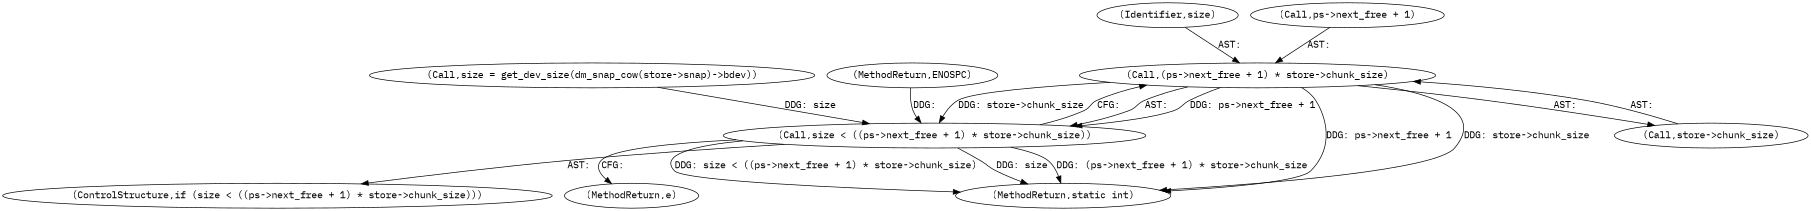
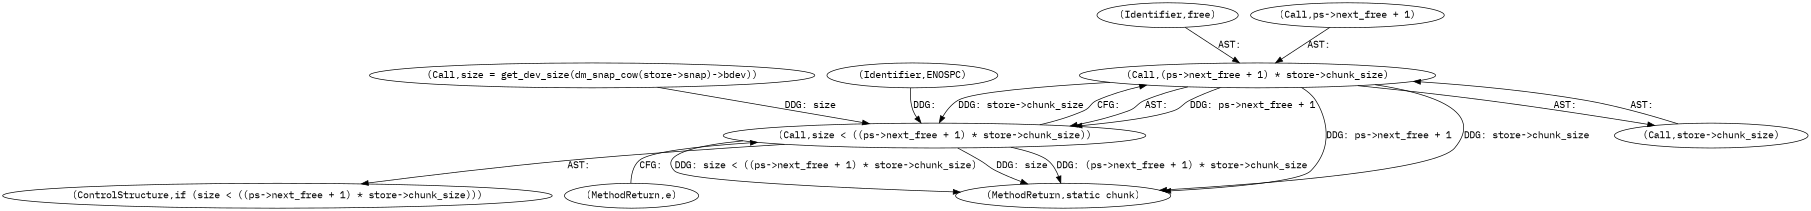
node "(Identifier,size)": label "(Identifier,size)" -> "(Identifier,free)"
node "(MethodReturn,ENOSPC)": label "(MethodReturn,ENOSPC)" -> "(Identifier,ENOSPC)"
edge "(Call,size < ((ps->next_free + 1) * store->chunk_size))" -> "(MethodReturn,e)": reversed
node "(MethodReturn,static int)": label "(MethodReturn,static int)" -> "(MethodReturn,static chunk)"
